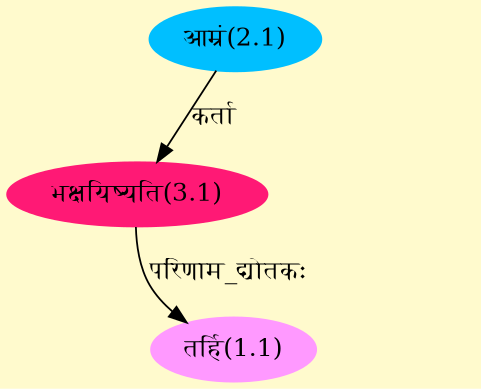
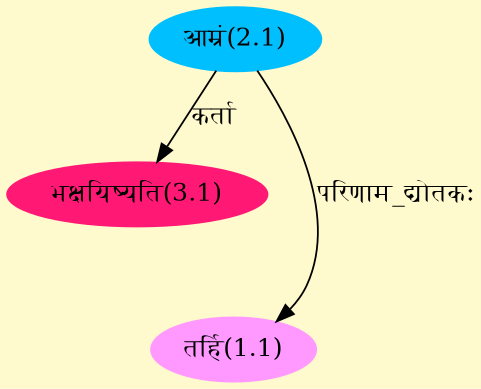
edge "भक्षयिष्यति(3.1)" -> "तर्हि(1.1)": now "आम्रं(2.1)" -> "तर्हि(1.1)"
